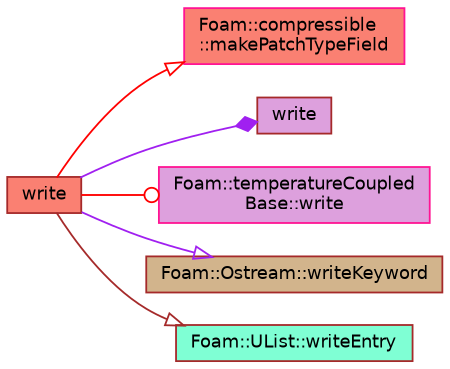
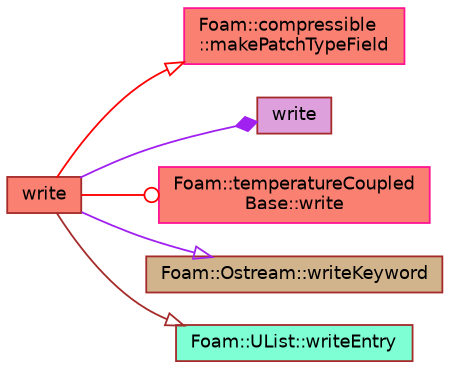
node "Foam::temperatureCoupled Base::write": fillcolor plum -> salmon
